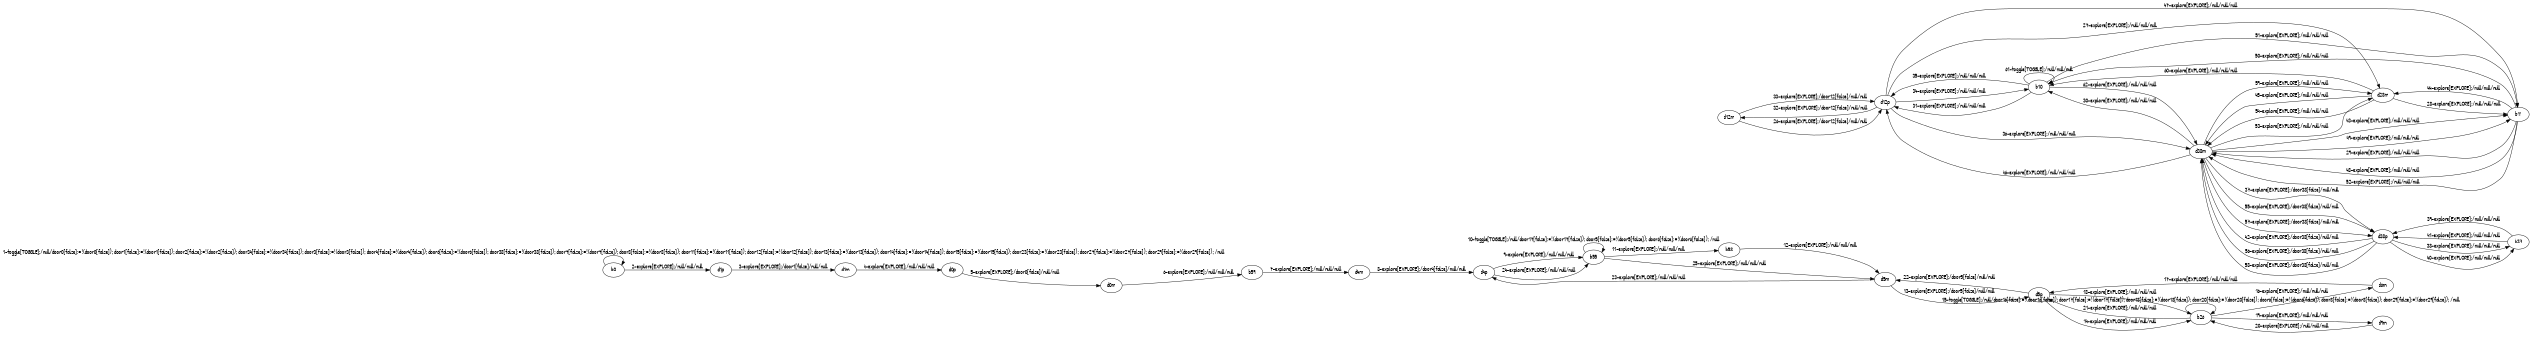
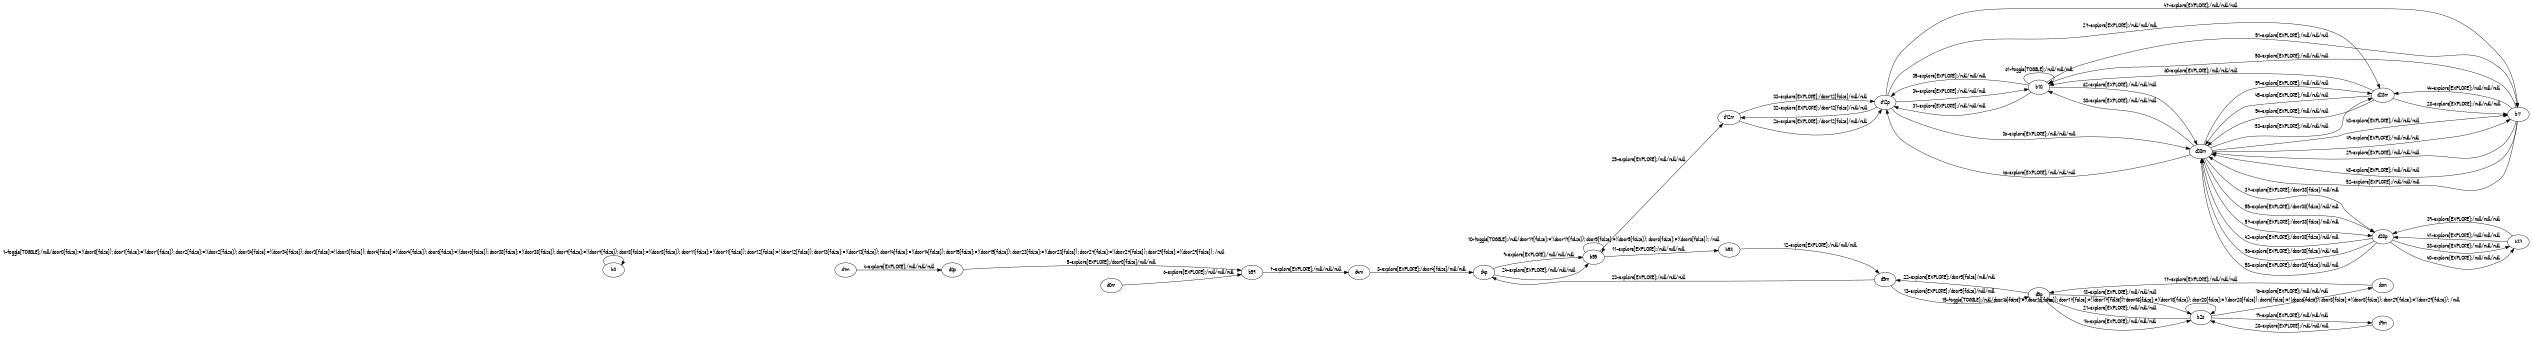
node "d1p": removed
edge "b55" -> "d5m": now "b55" -> "d12m"
edge "d0p" -> "d0m": now "d0p" -> "b59"
